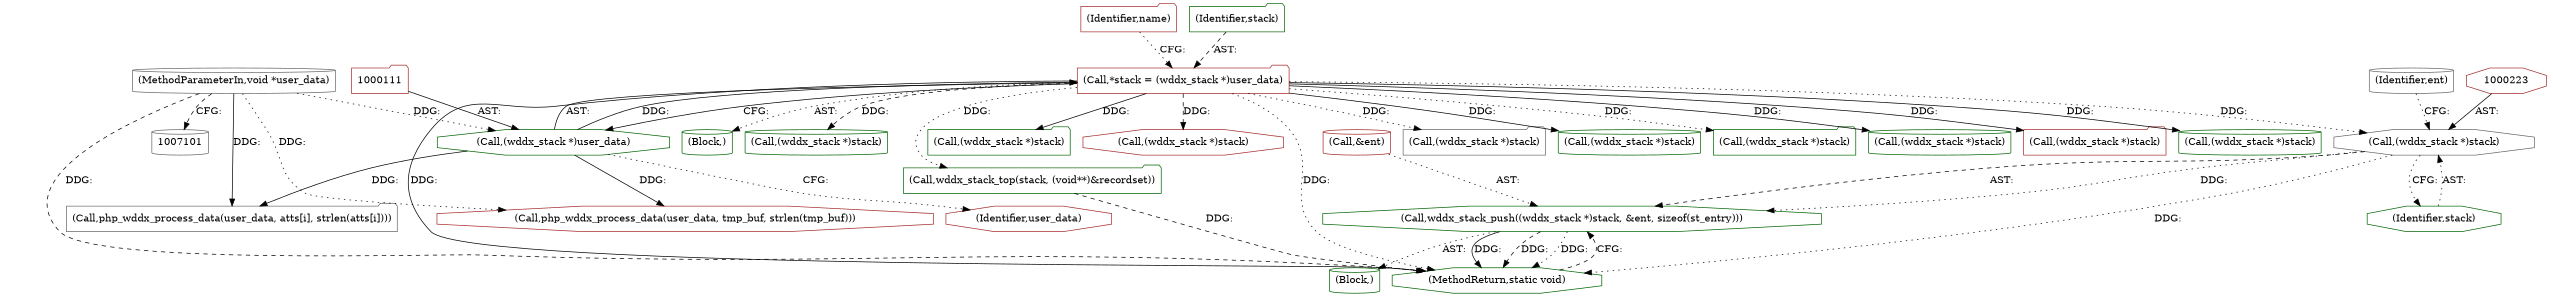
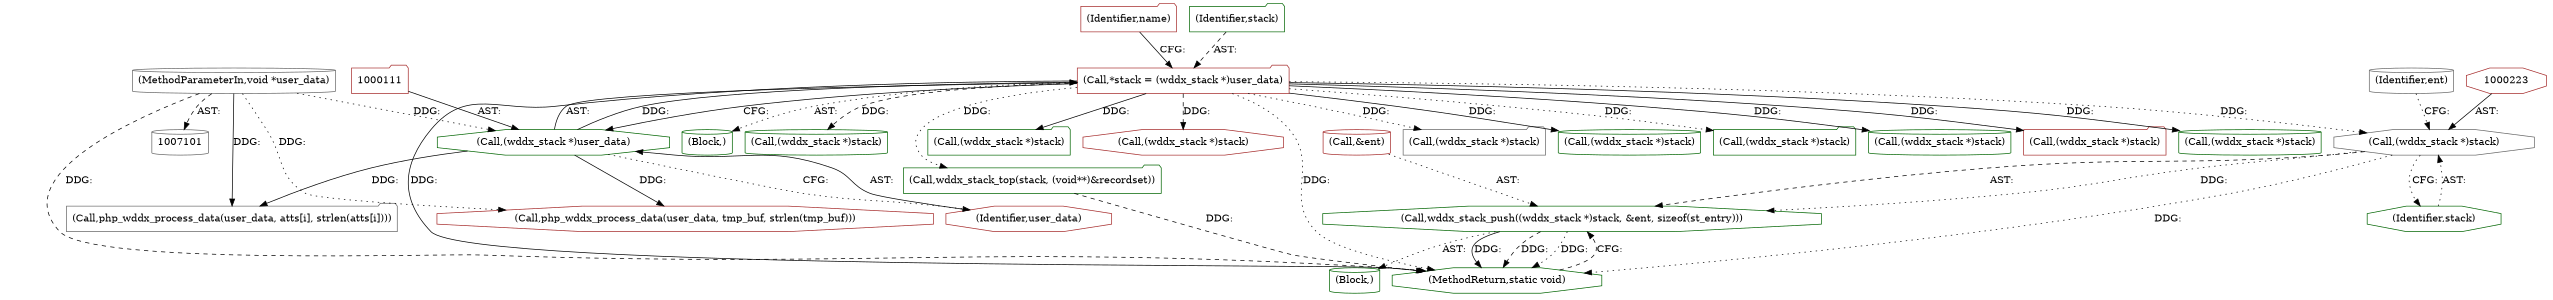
edge "(Identifier,name)" -> "(Call,*stack = (wddx_stack *)user_data)": style dotted -> solid
edge "(MethodParameterIn,void *user_data)" -> "1007101": label "CFG: " -> "AST: "
edge "(Identifier,user_data)" -> "(Call,(wddx_stack *)user_data)": added, label "AST:"
